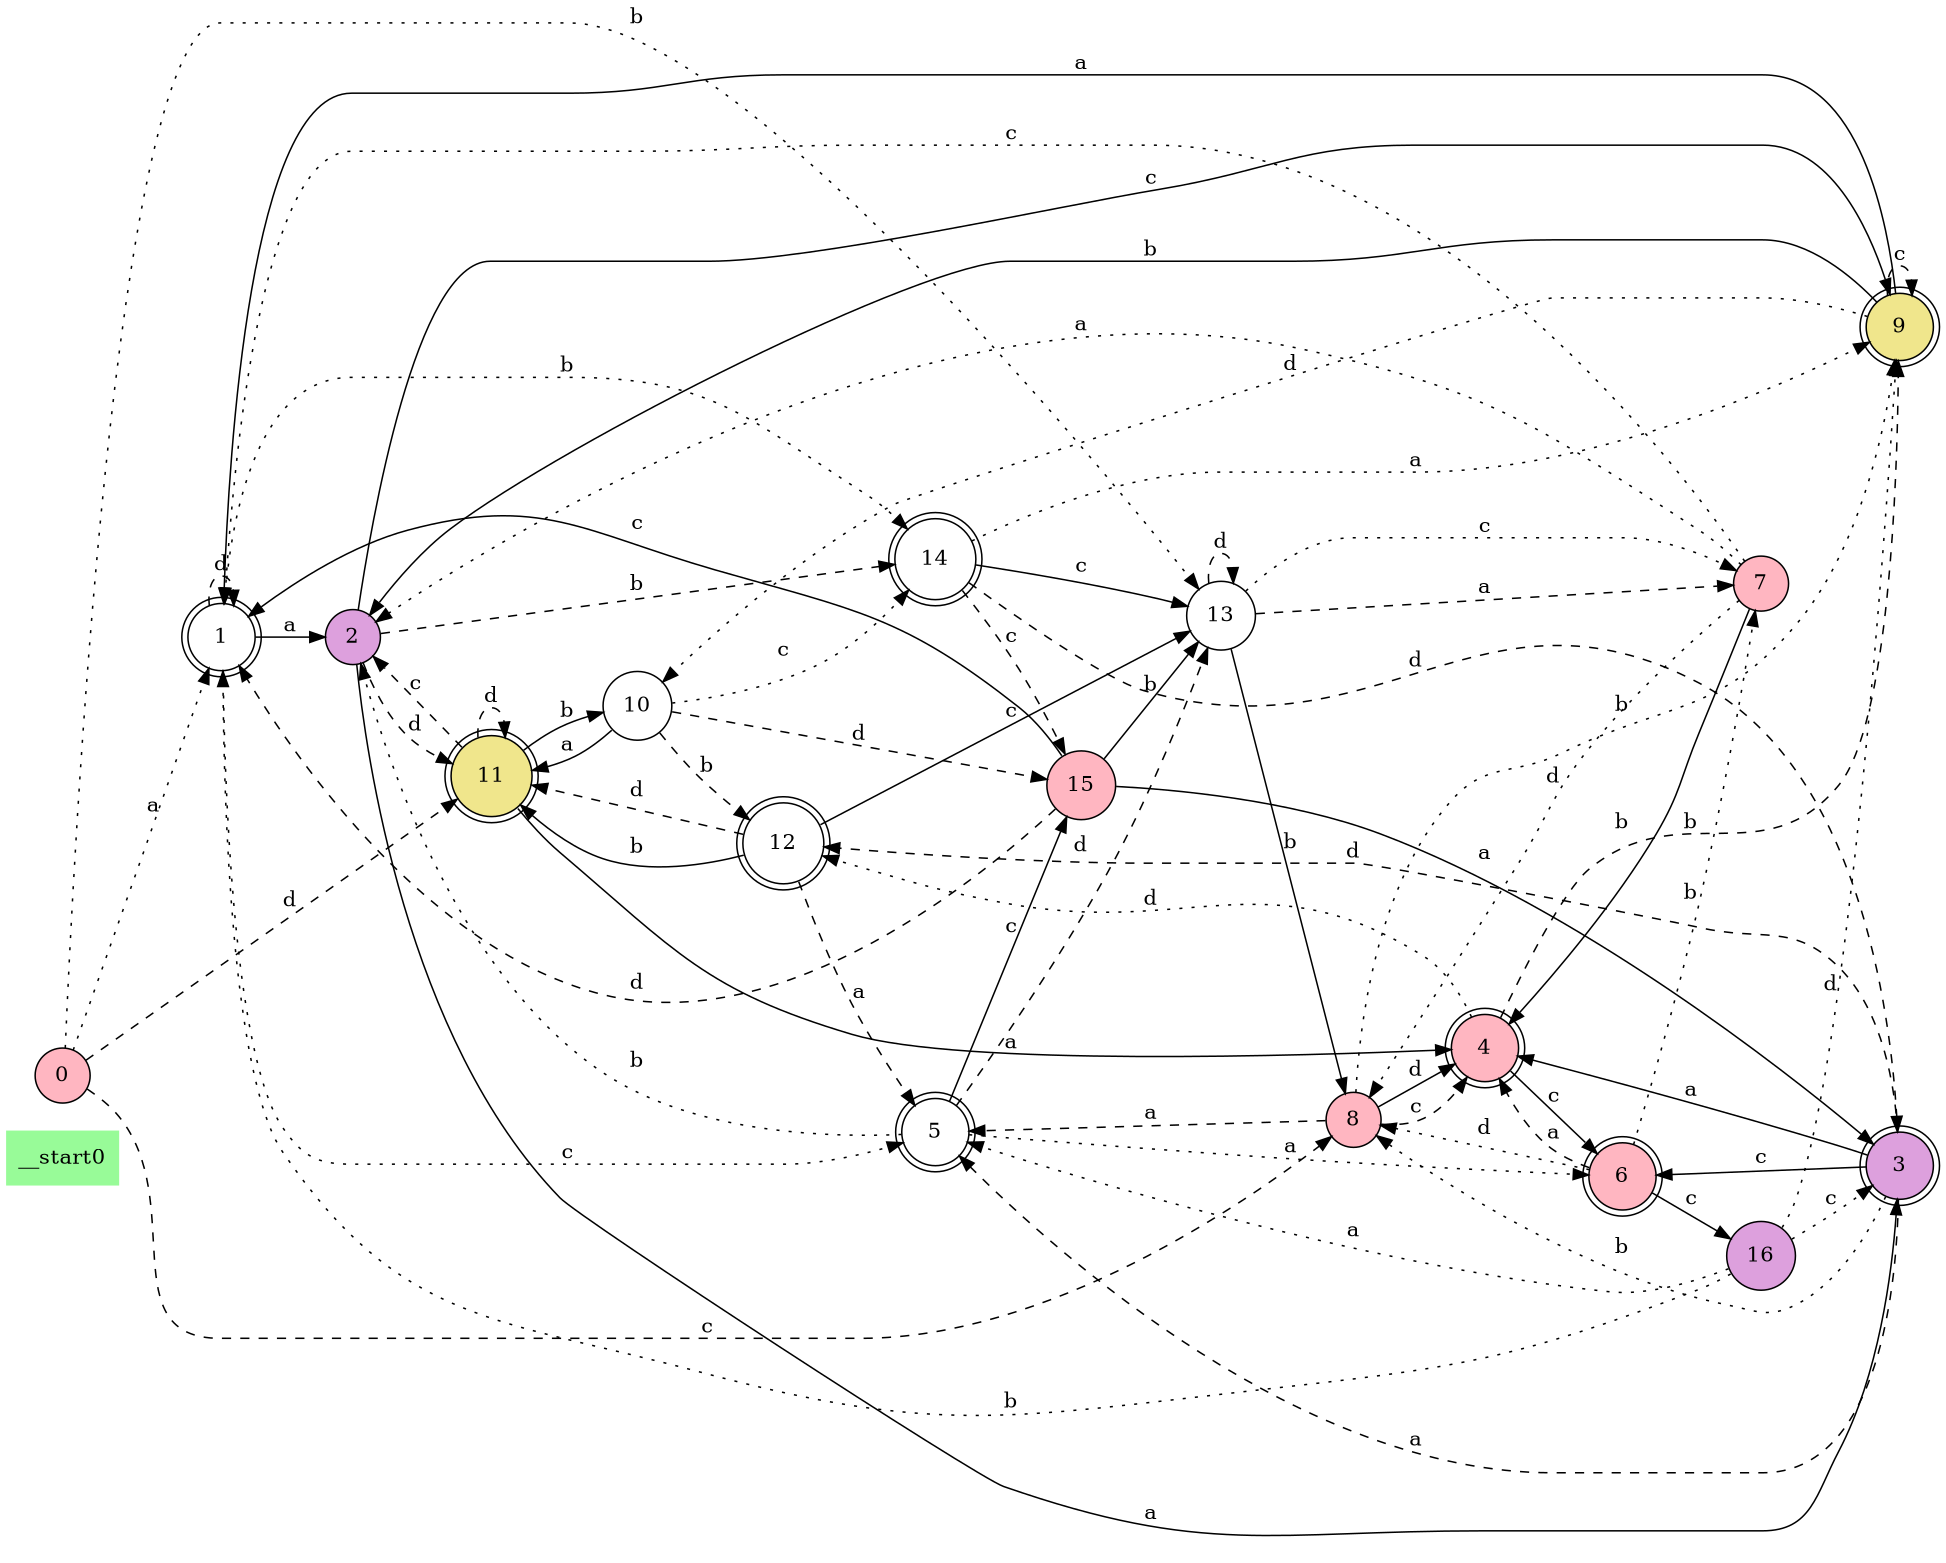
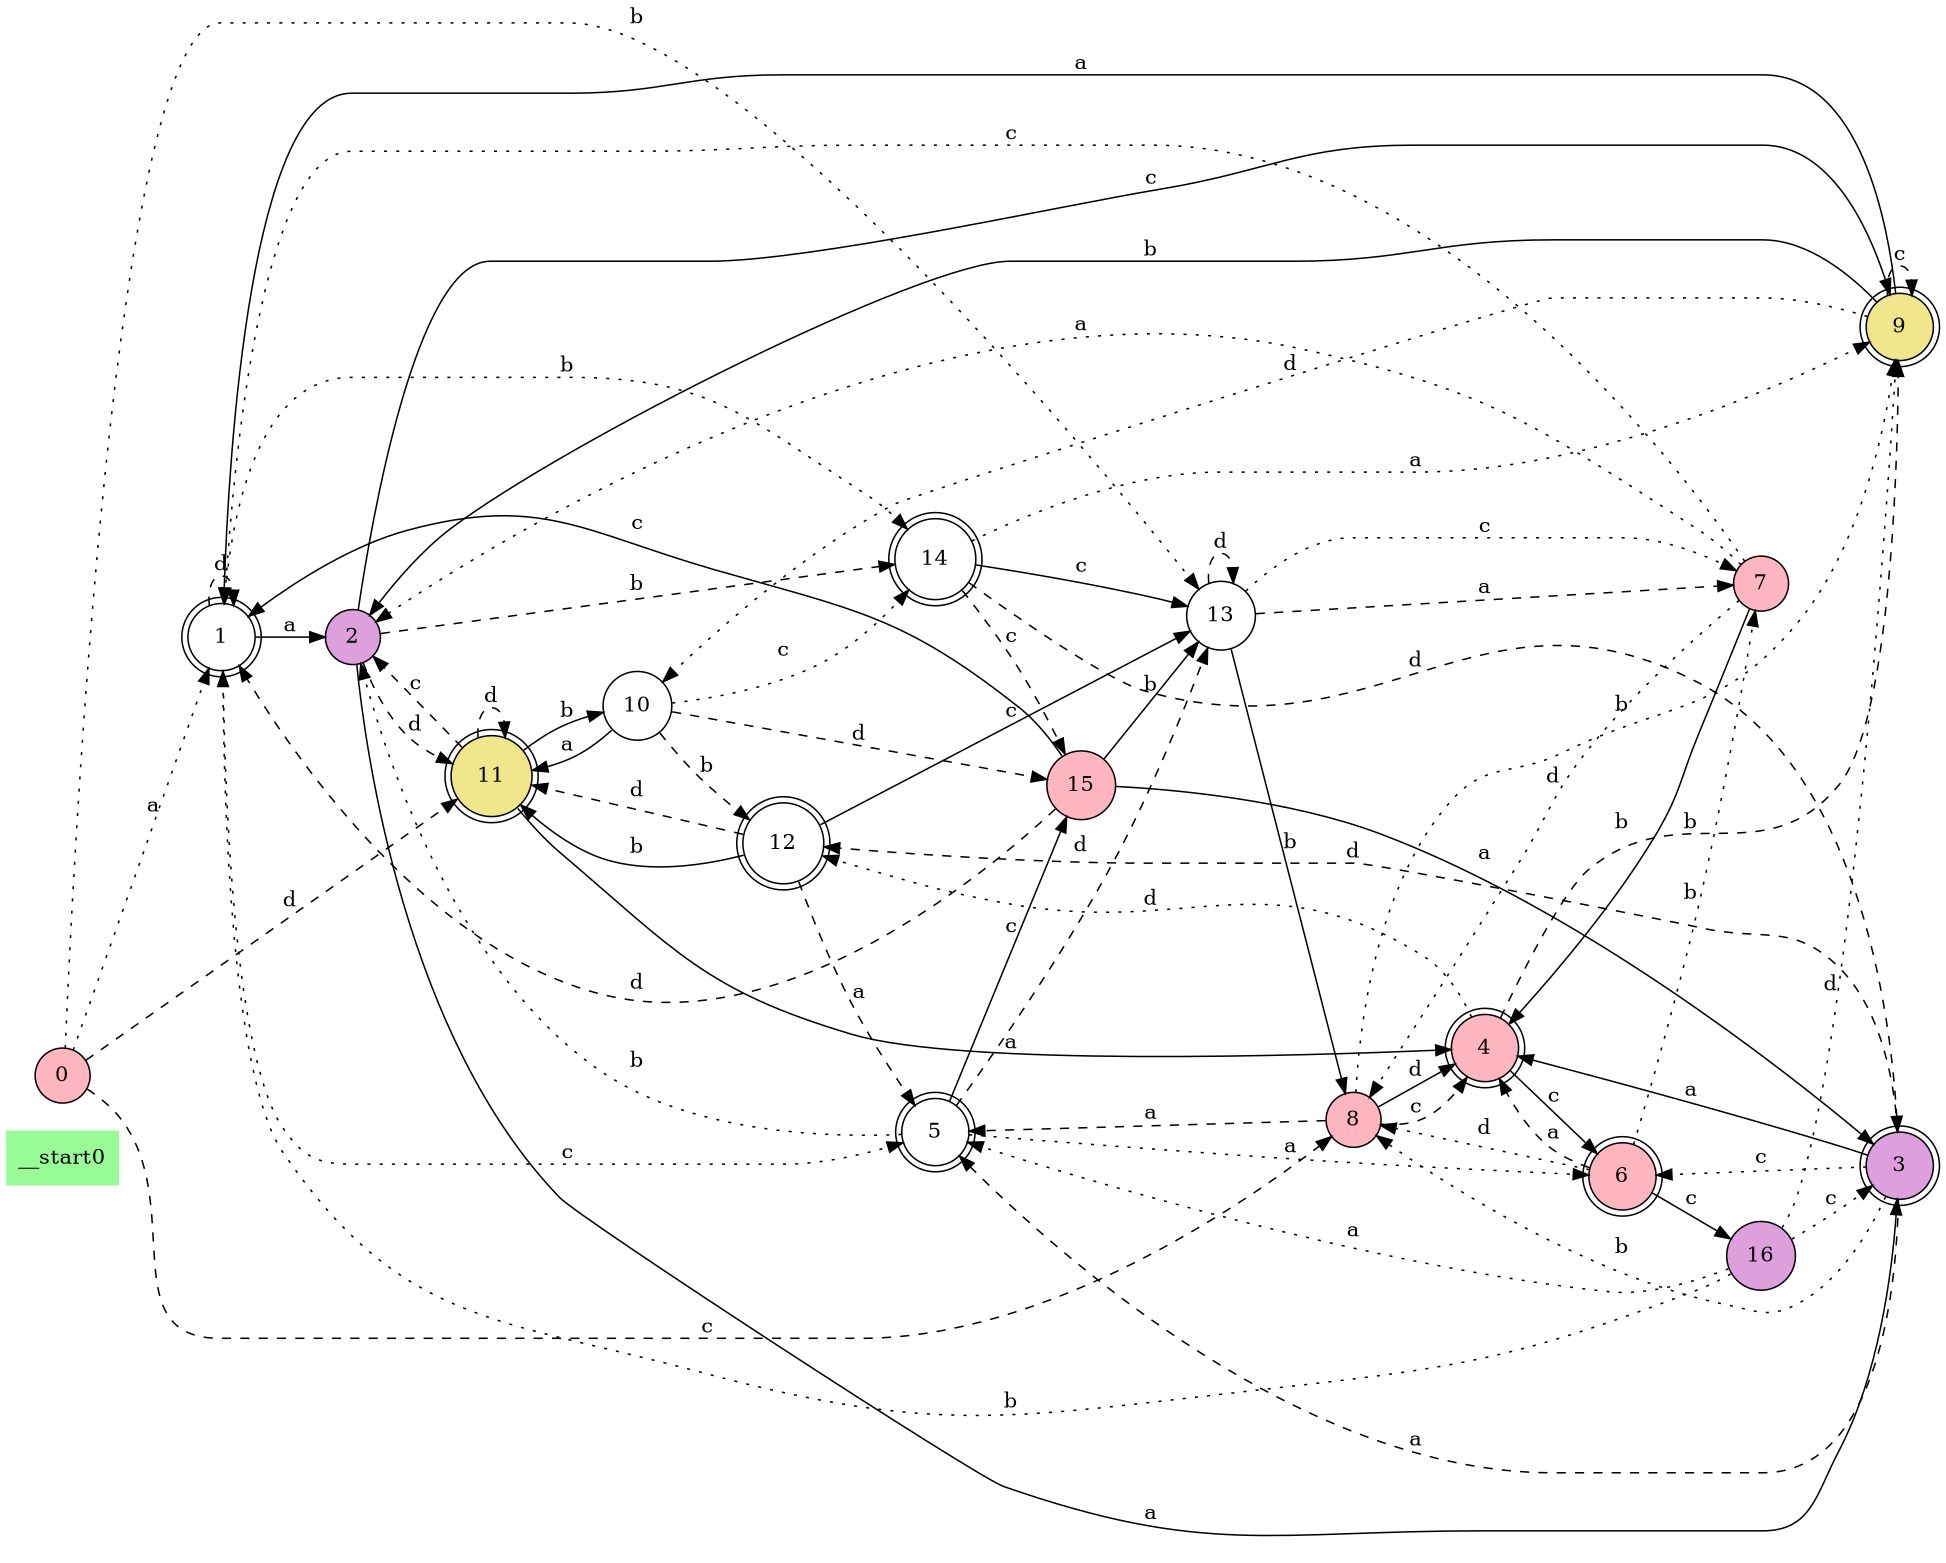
edge "3" -> "6": style solid -> dotted
